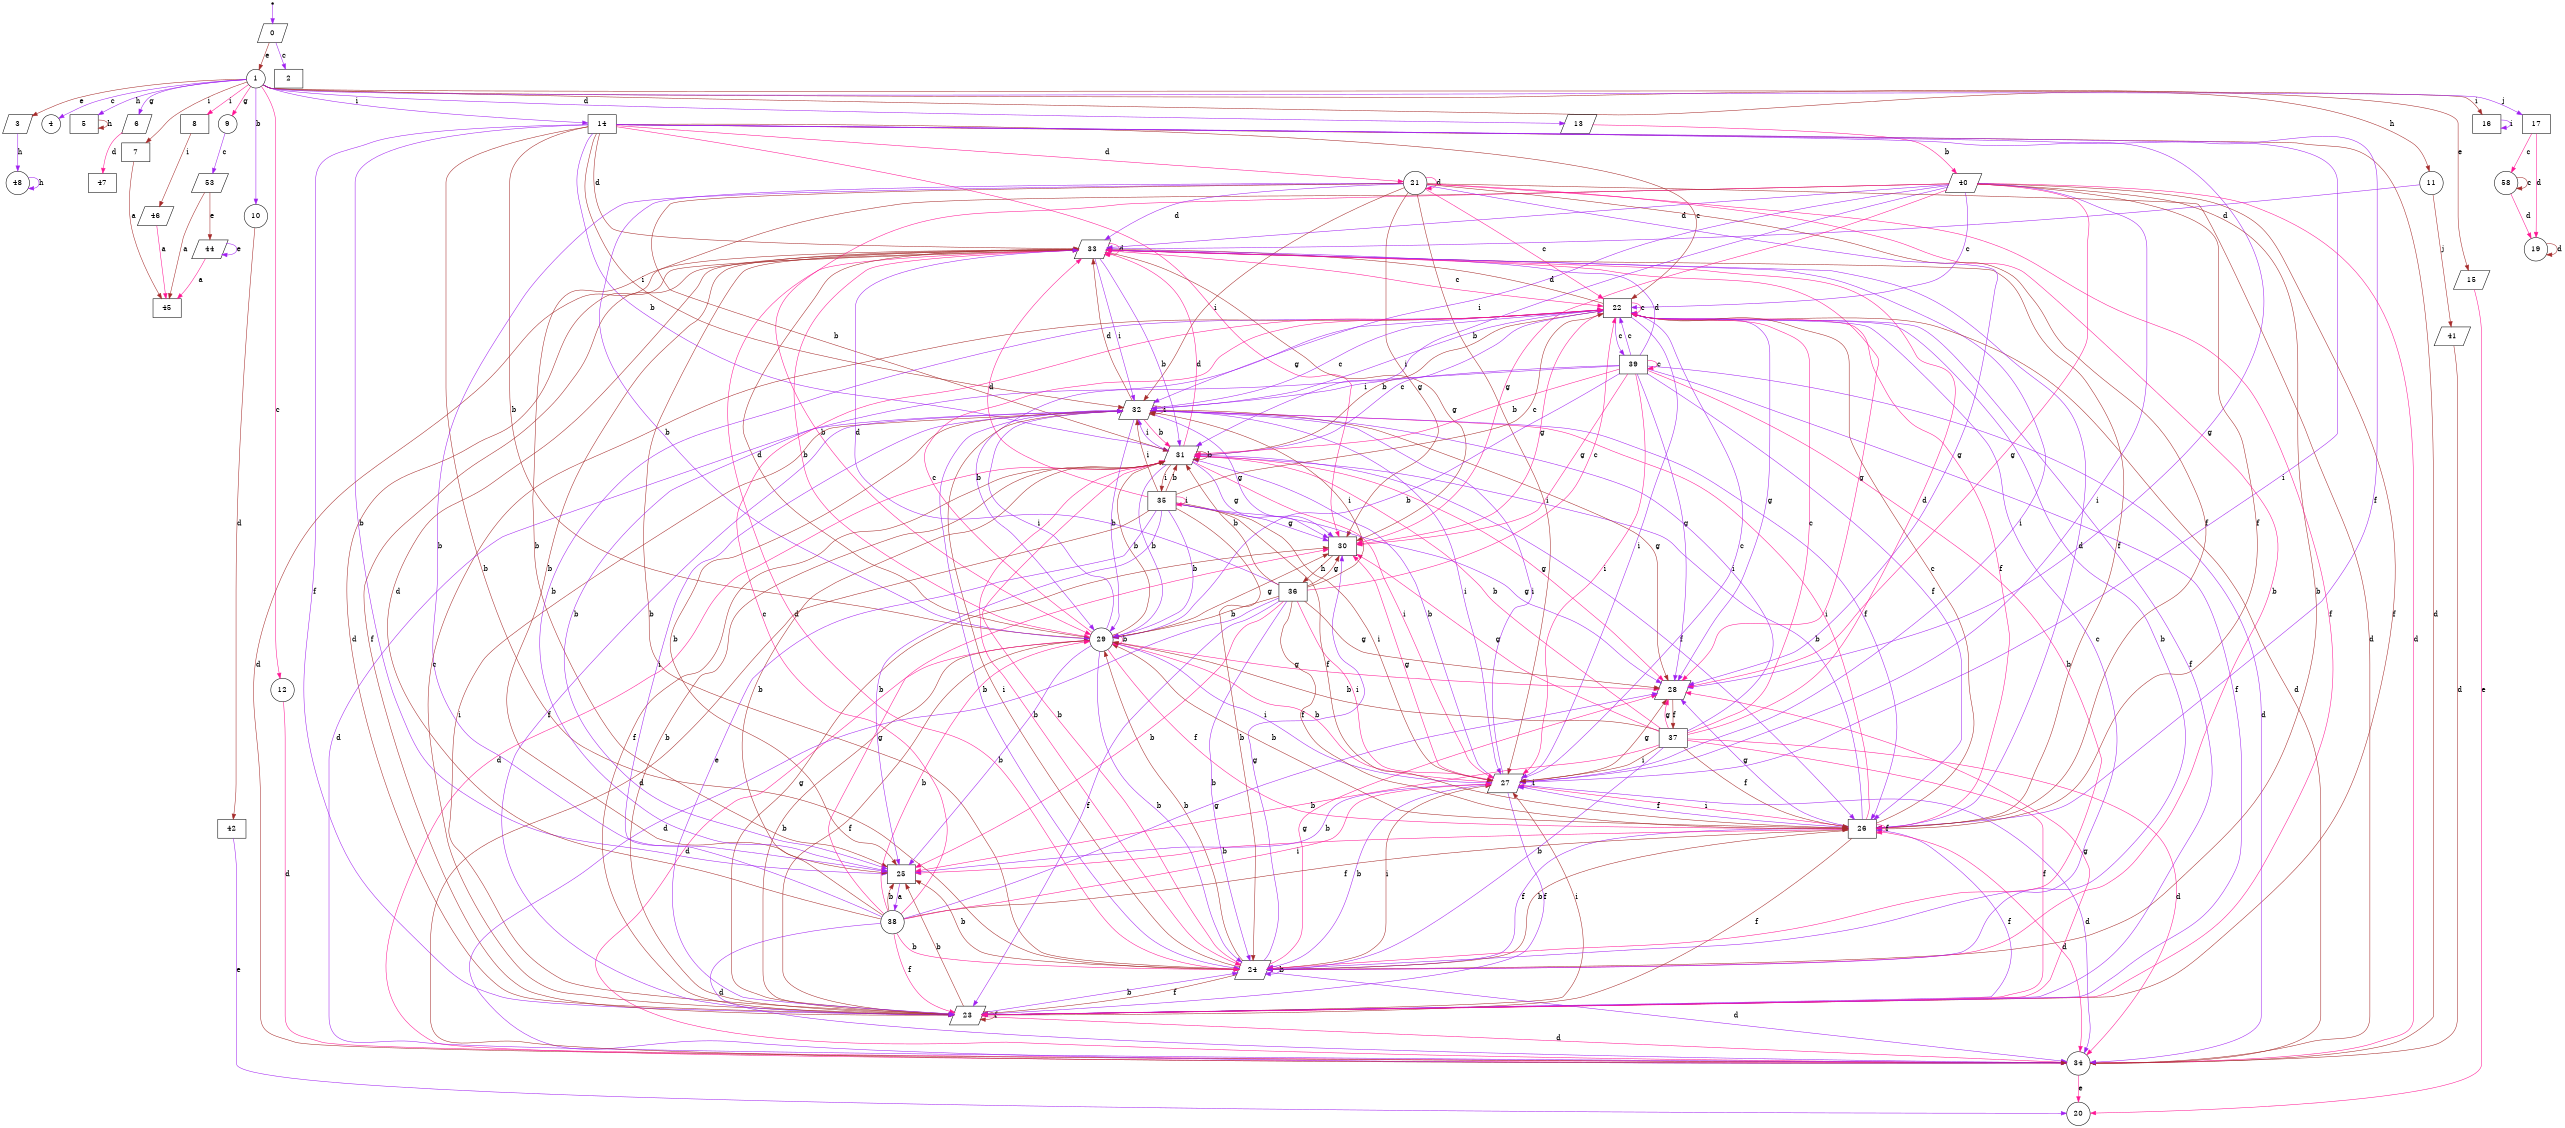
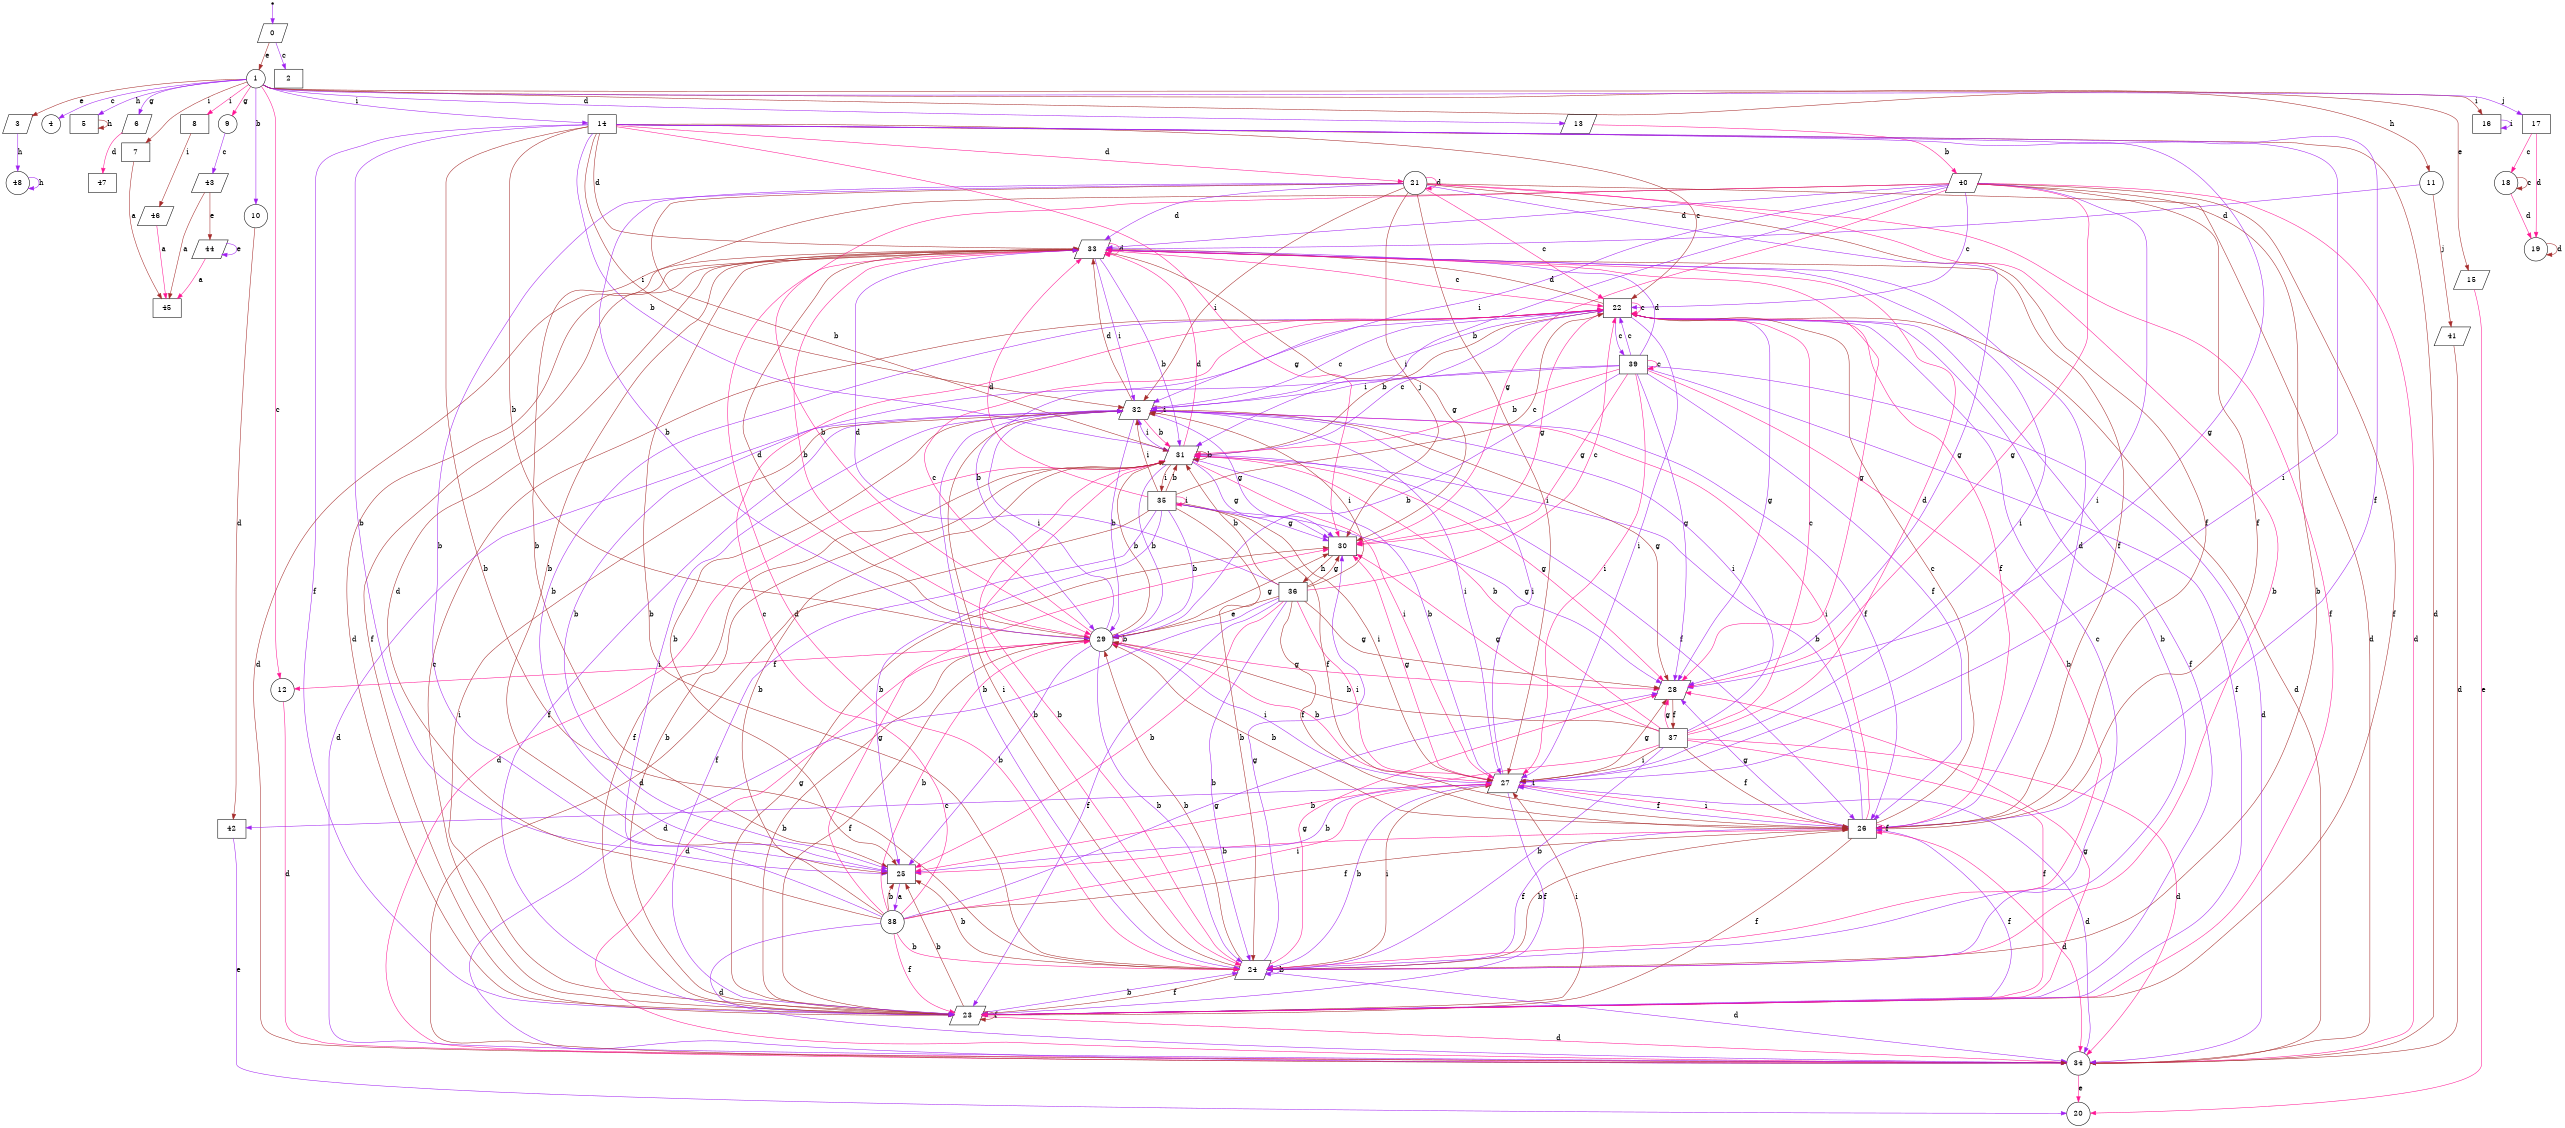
node "53": label "53" -> "43"
node "58": label "58" -> "18"
edge "21" -> "30": label "g" -> "j"
edge "27" -> "22": now "27" -> "42"
edge "36" -> "29": label "b" -> "e"
edge "35" -> "23": label "e" -> "f"
edge "29" -> "26": now "29" -> "12"
